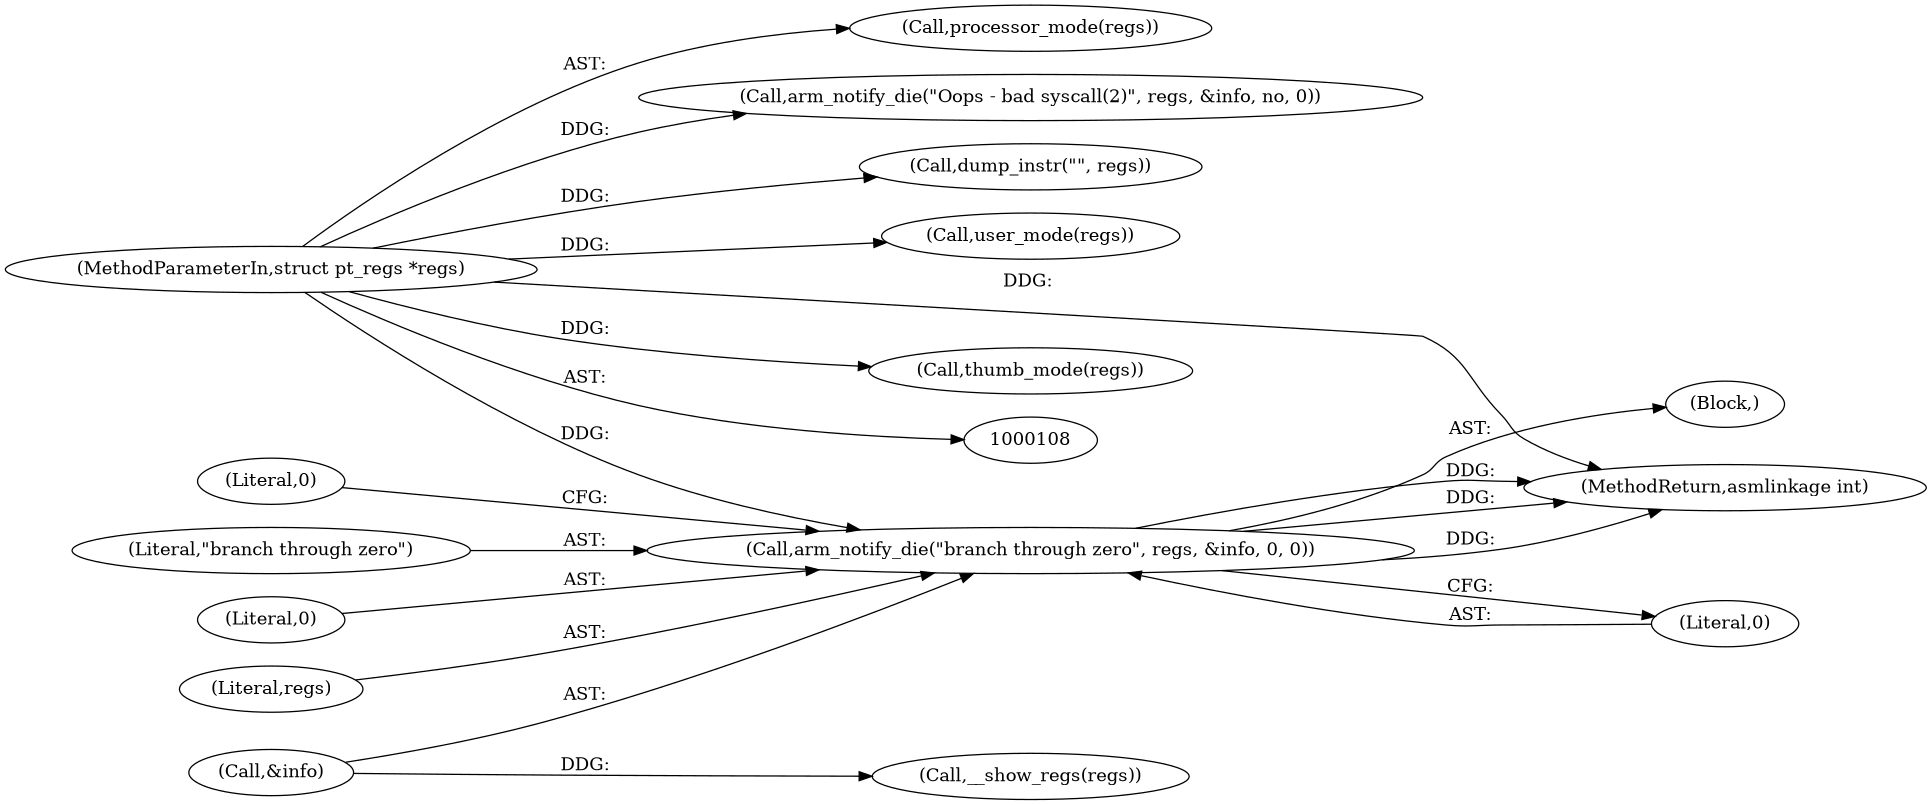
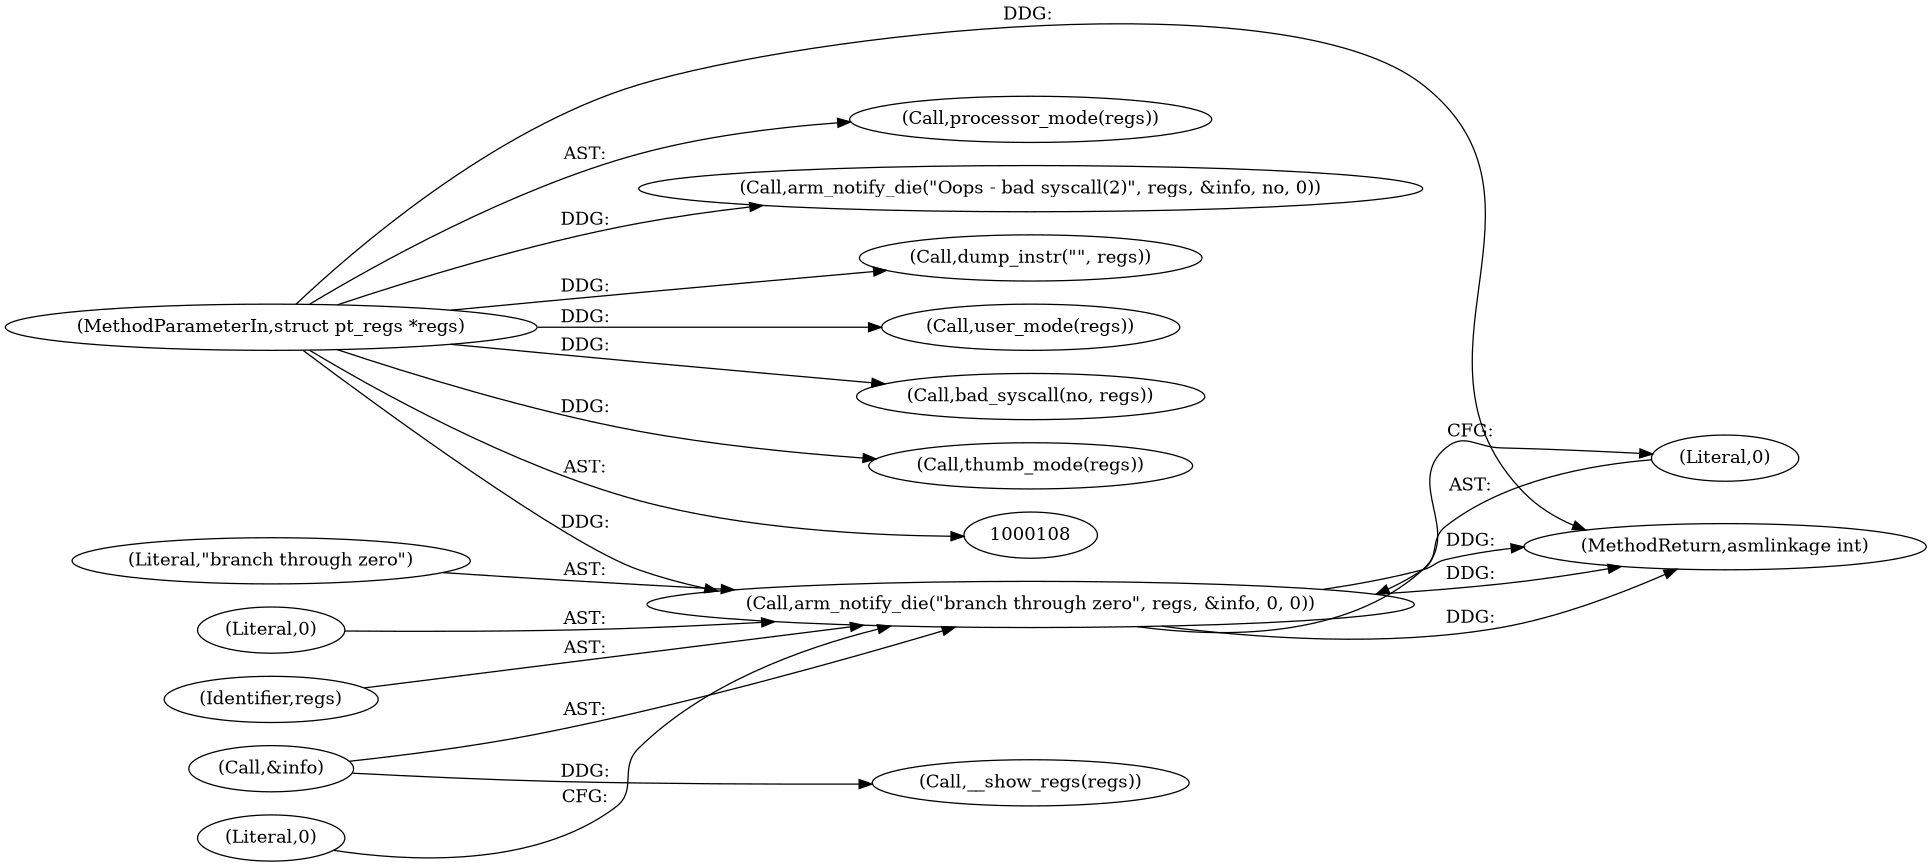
node "(Call,bad_syscall(no, regs))": added
node "(Block,)": removed
node "(Literal,regs)": label "(Literal,regs)" -> "(Identifier,regs)"
